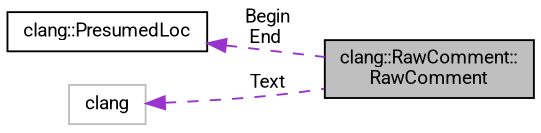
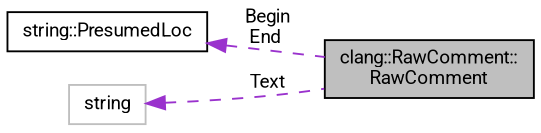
node "clang::PresumedLoc": label "clang::PresumedLoc" -> "string::PresumedLoc"
node "clang": label "clang" -> "string"
